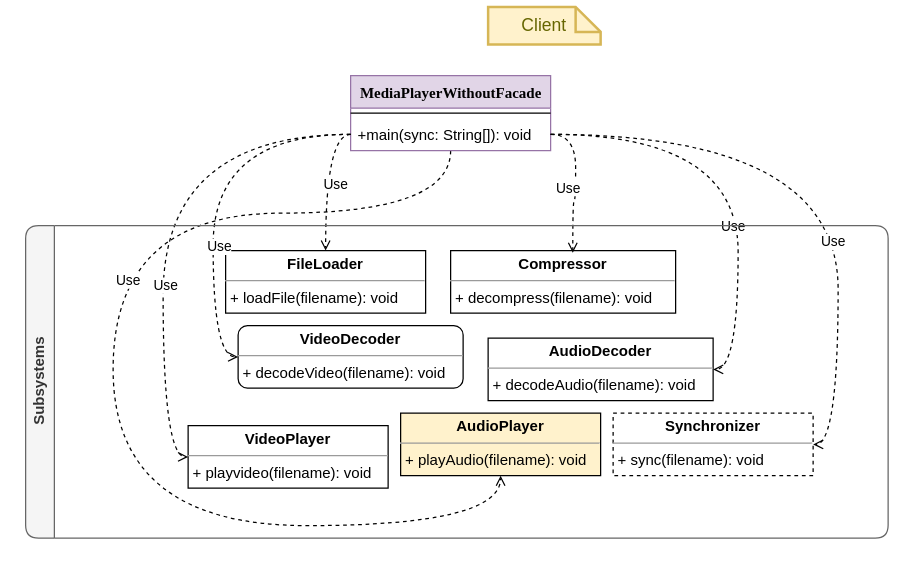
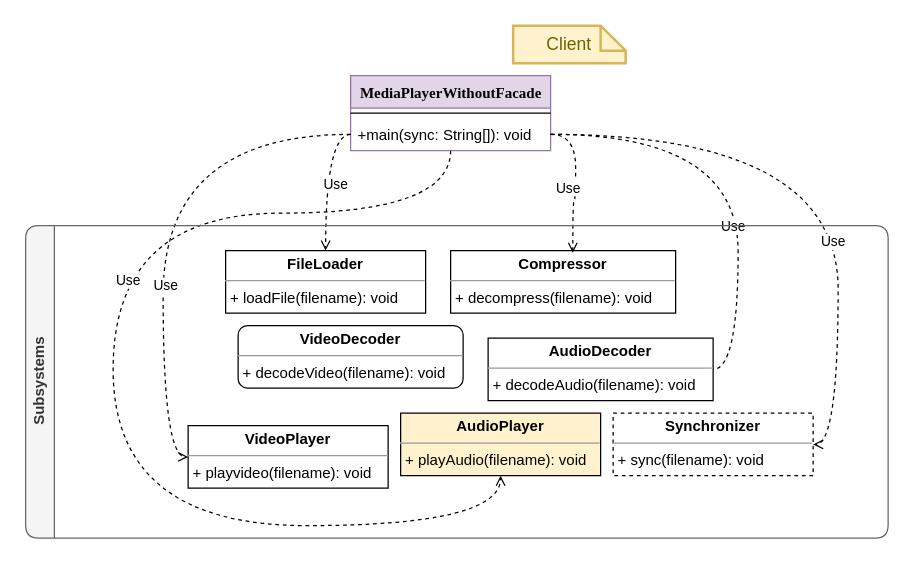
node "Client": moved (544, 26) -> (569, 44)
edge "+main(sync: String[]): void" -> "VideoDecoder + decodeVideo(filename): void": removed, label "Use"
edge "+main(sync: String[]): void" -> "AudioDecoder + decodeAudio(filename): void": arrowhead open -> none
